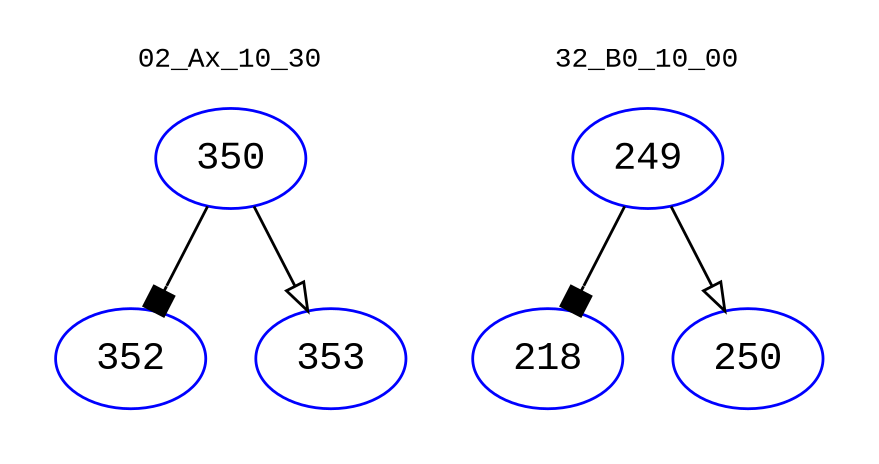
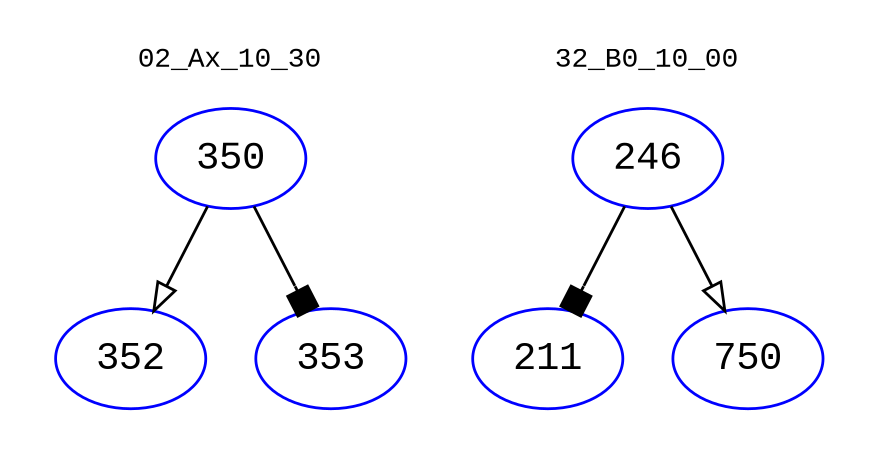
node "249": label "249" -> "246"
edge "350" -> "352": arrowhead box -> onormal
edge "350" -> "353": arrowhead onormal -> box
node "218": label "218" -> "211"
node "250": label "250" -> "750"
